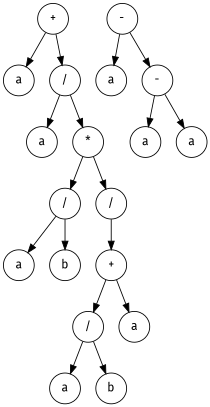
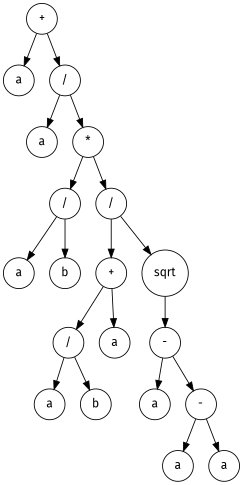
node "sqrt": added
